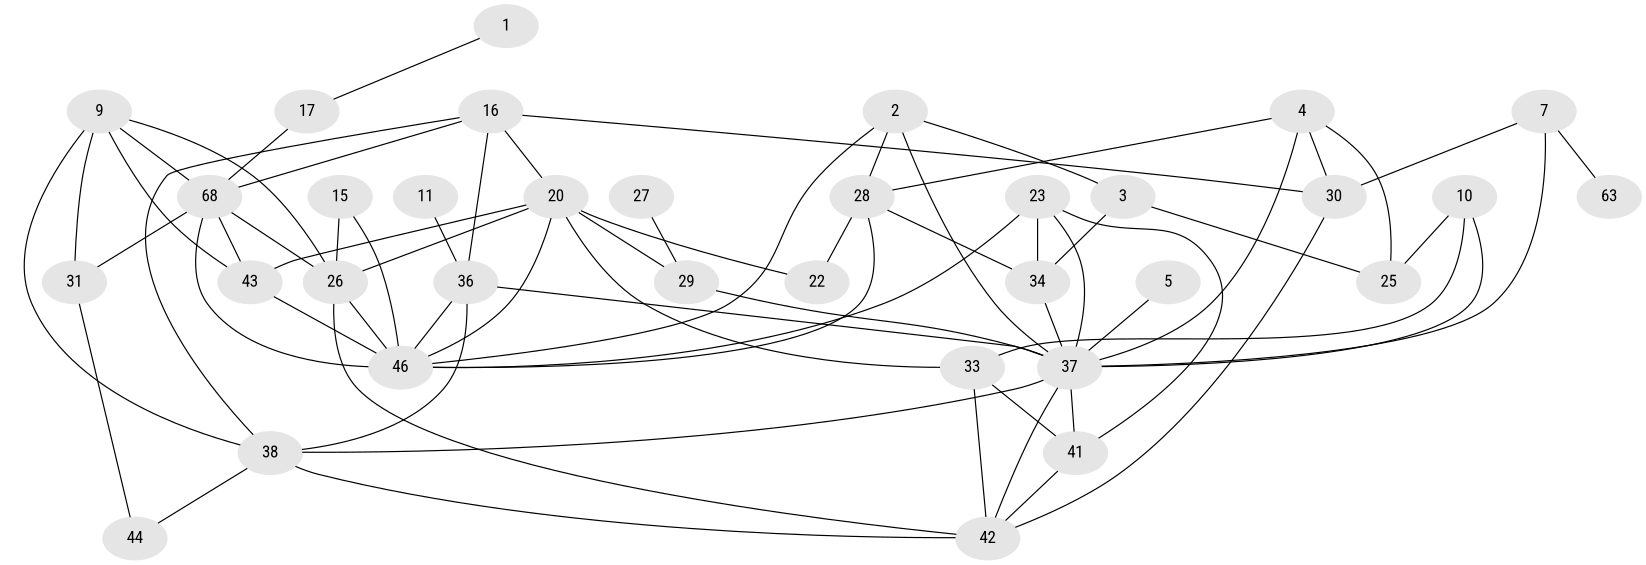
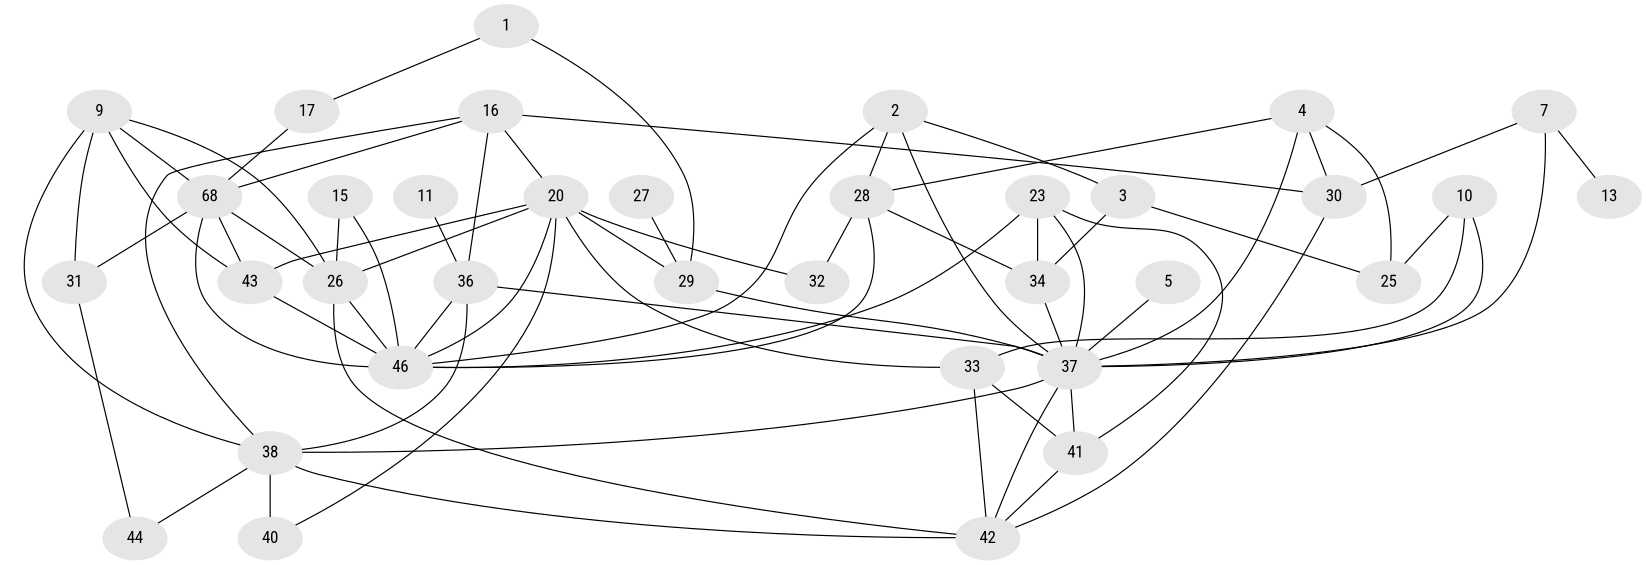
edge "1" -- "29": added
node "63": label "63" -> "13"
node "22": label "22" -> "32"
node "40": added
